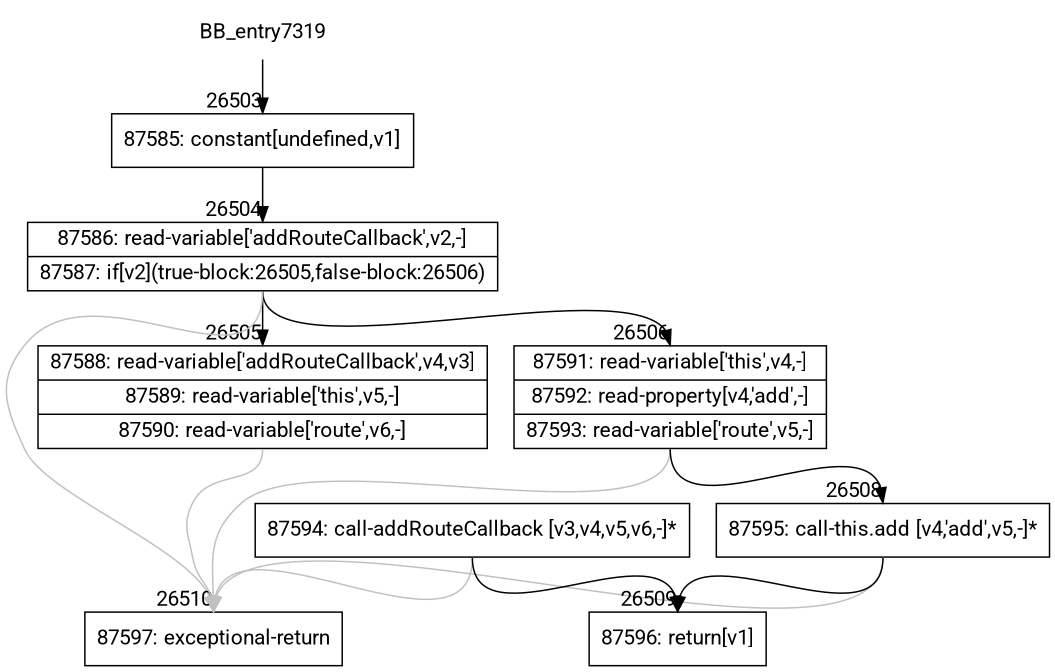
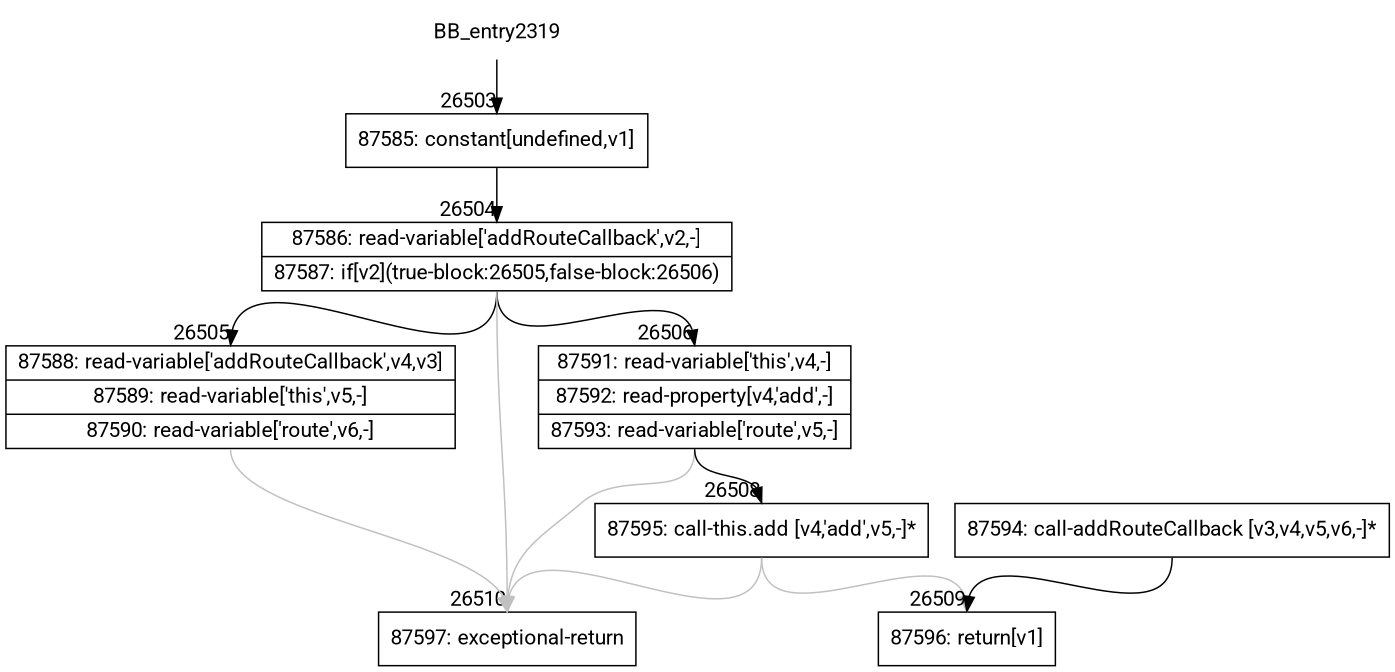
node "BB_entry7319": label "BB_entry7319" -> "BB_entry2319"
edge "87594: call-addRouteCallback [v3,v4,v5,v6,-]*" -> "87597: exceptional-return": removed
edge "87595: call-this.add [v4,'add',v5,-]*" -> "87596: return[v1]": color black -> gray
